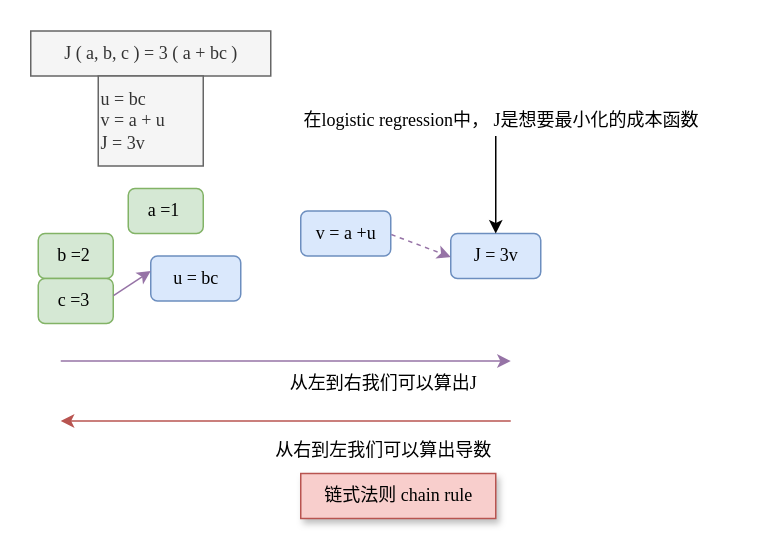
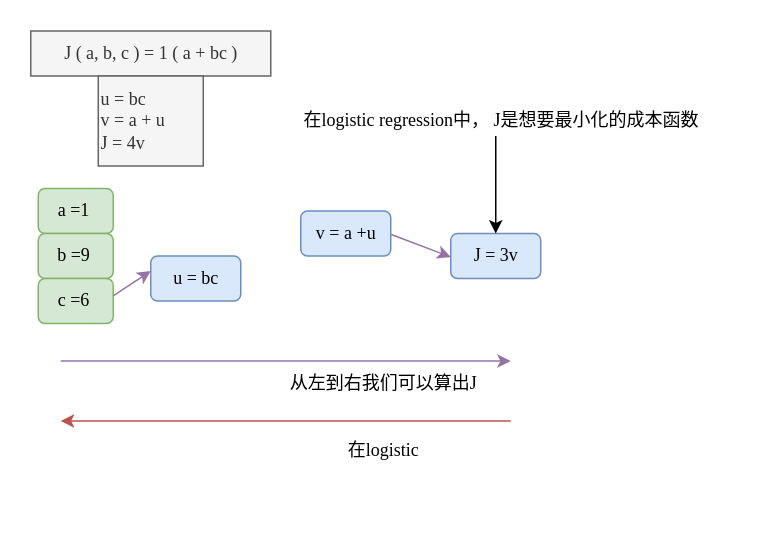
node "J ( a, b, c ) = 3 ( a + bc )": label "J ( a, b, c ) = 3 ( a + bc )" -> "J ( a, b, c ) = 1 ( a + bc )"
node "u = bc v = a + u J = 3v": label "u = bc v = a + u J = 3v" -> "u = bc v = a + u J = 4v"
node "a =1": moved (166, 211) -> (76, 211)
edge "v = a +u" -> "J = 3v": style dashed -> solid
node "b =2": label "b =2" -> "b =9"
node "c =3": label "c =3" -> "c =6"
node "从右到左我们可以算出导数": label "从右到左我们可以算出导数" -> "在logistic"
node "链式法则 chain rule": removed
